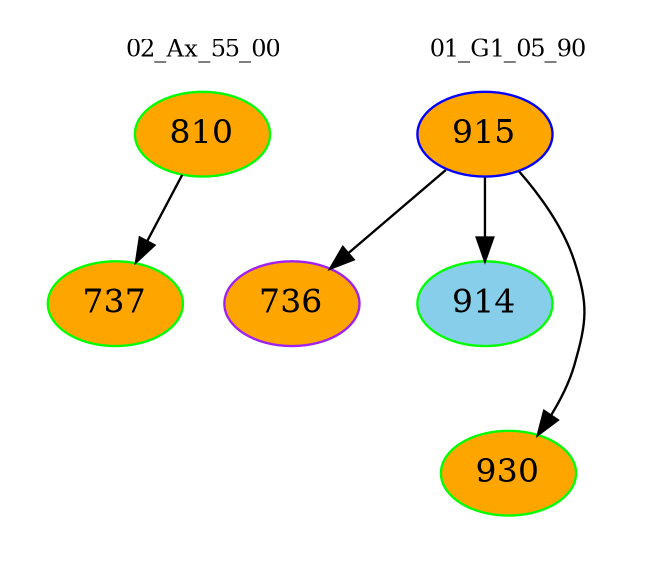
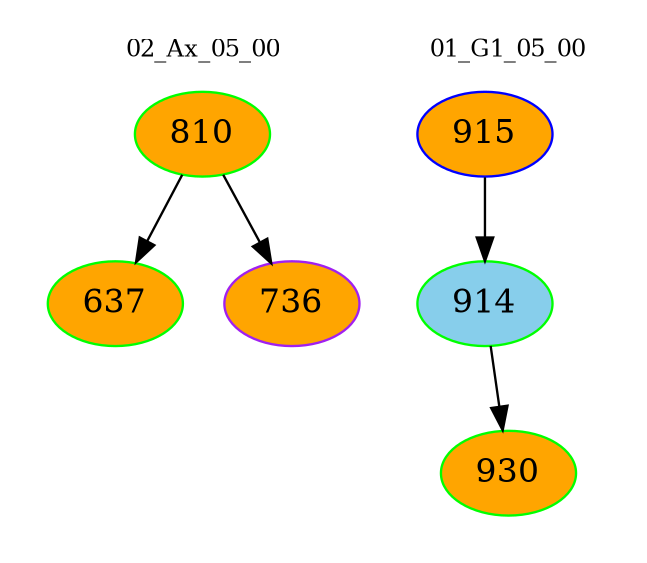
cluster "02_Ax_55_00": label "02_Ax_55_00" -> "02_Ax_05_00"
cluster "01_G1_05_90": label "01_G1_05_90" -> "01_G1_05_00"
edge "915" -> "736": now "810" -> "736"
edge "915" -> "930": now "914" -> "930"
node "737": label "737" -> "637"
